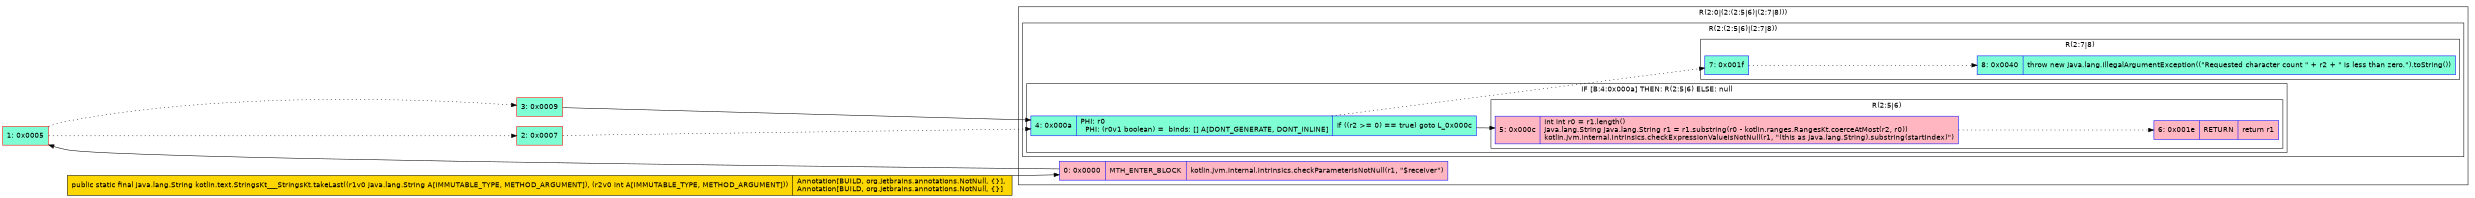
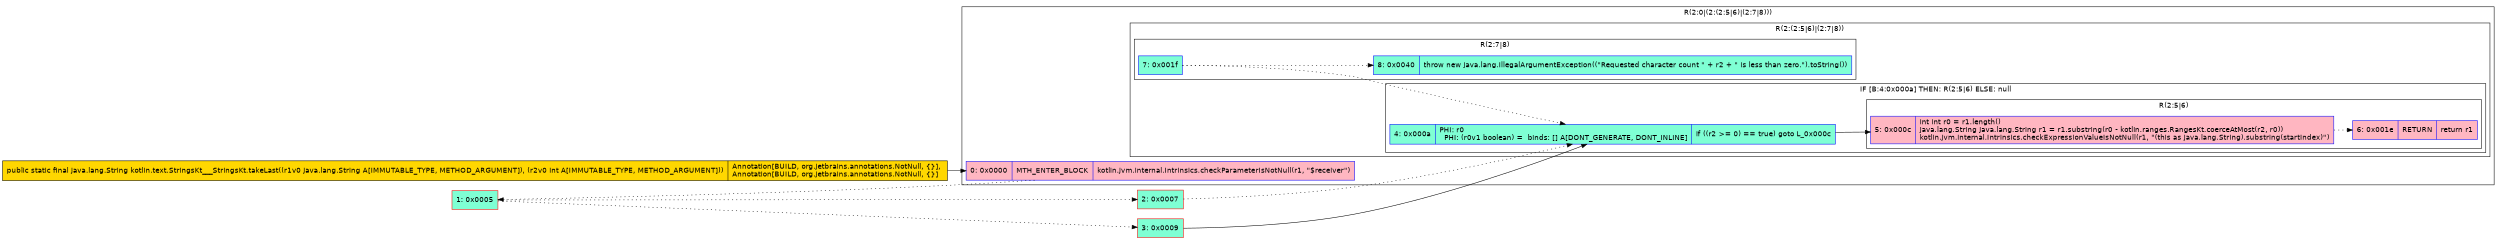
edge "4: 0x000a" -> "7: 0x001f": reversed
edge "0: 0x0000" -> "1: 0x0005": style solid -> dotted
